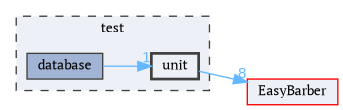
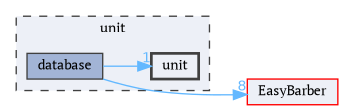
cluster "test": label "test" -> "unit"
edge "unit" -> "EasyBarber": now "database" -> "EasyBarber"
